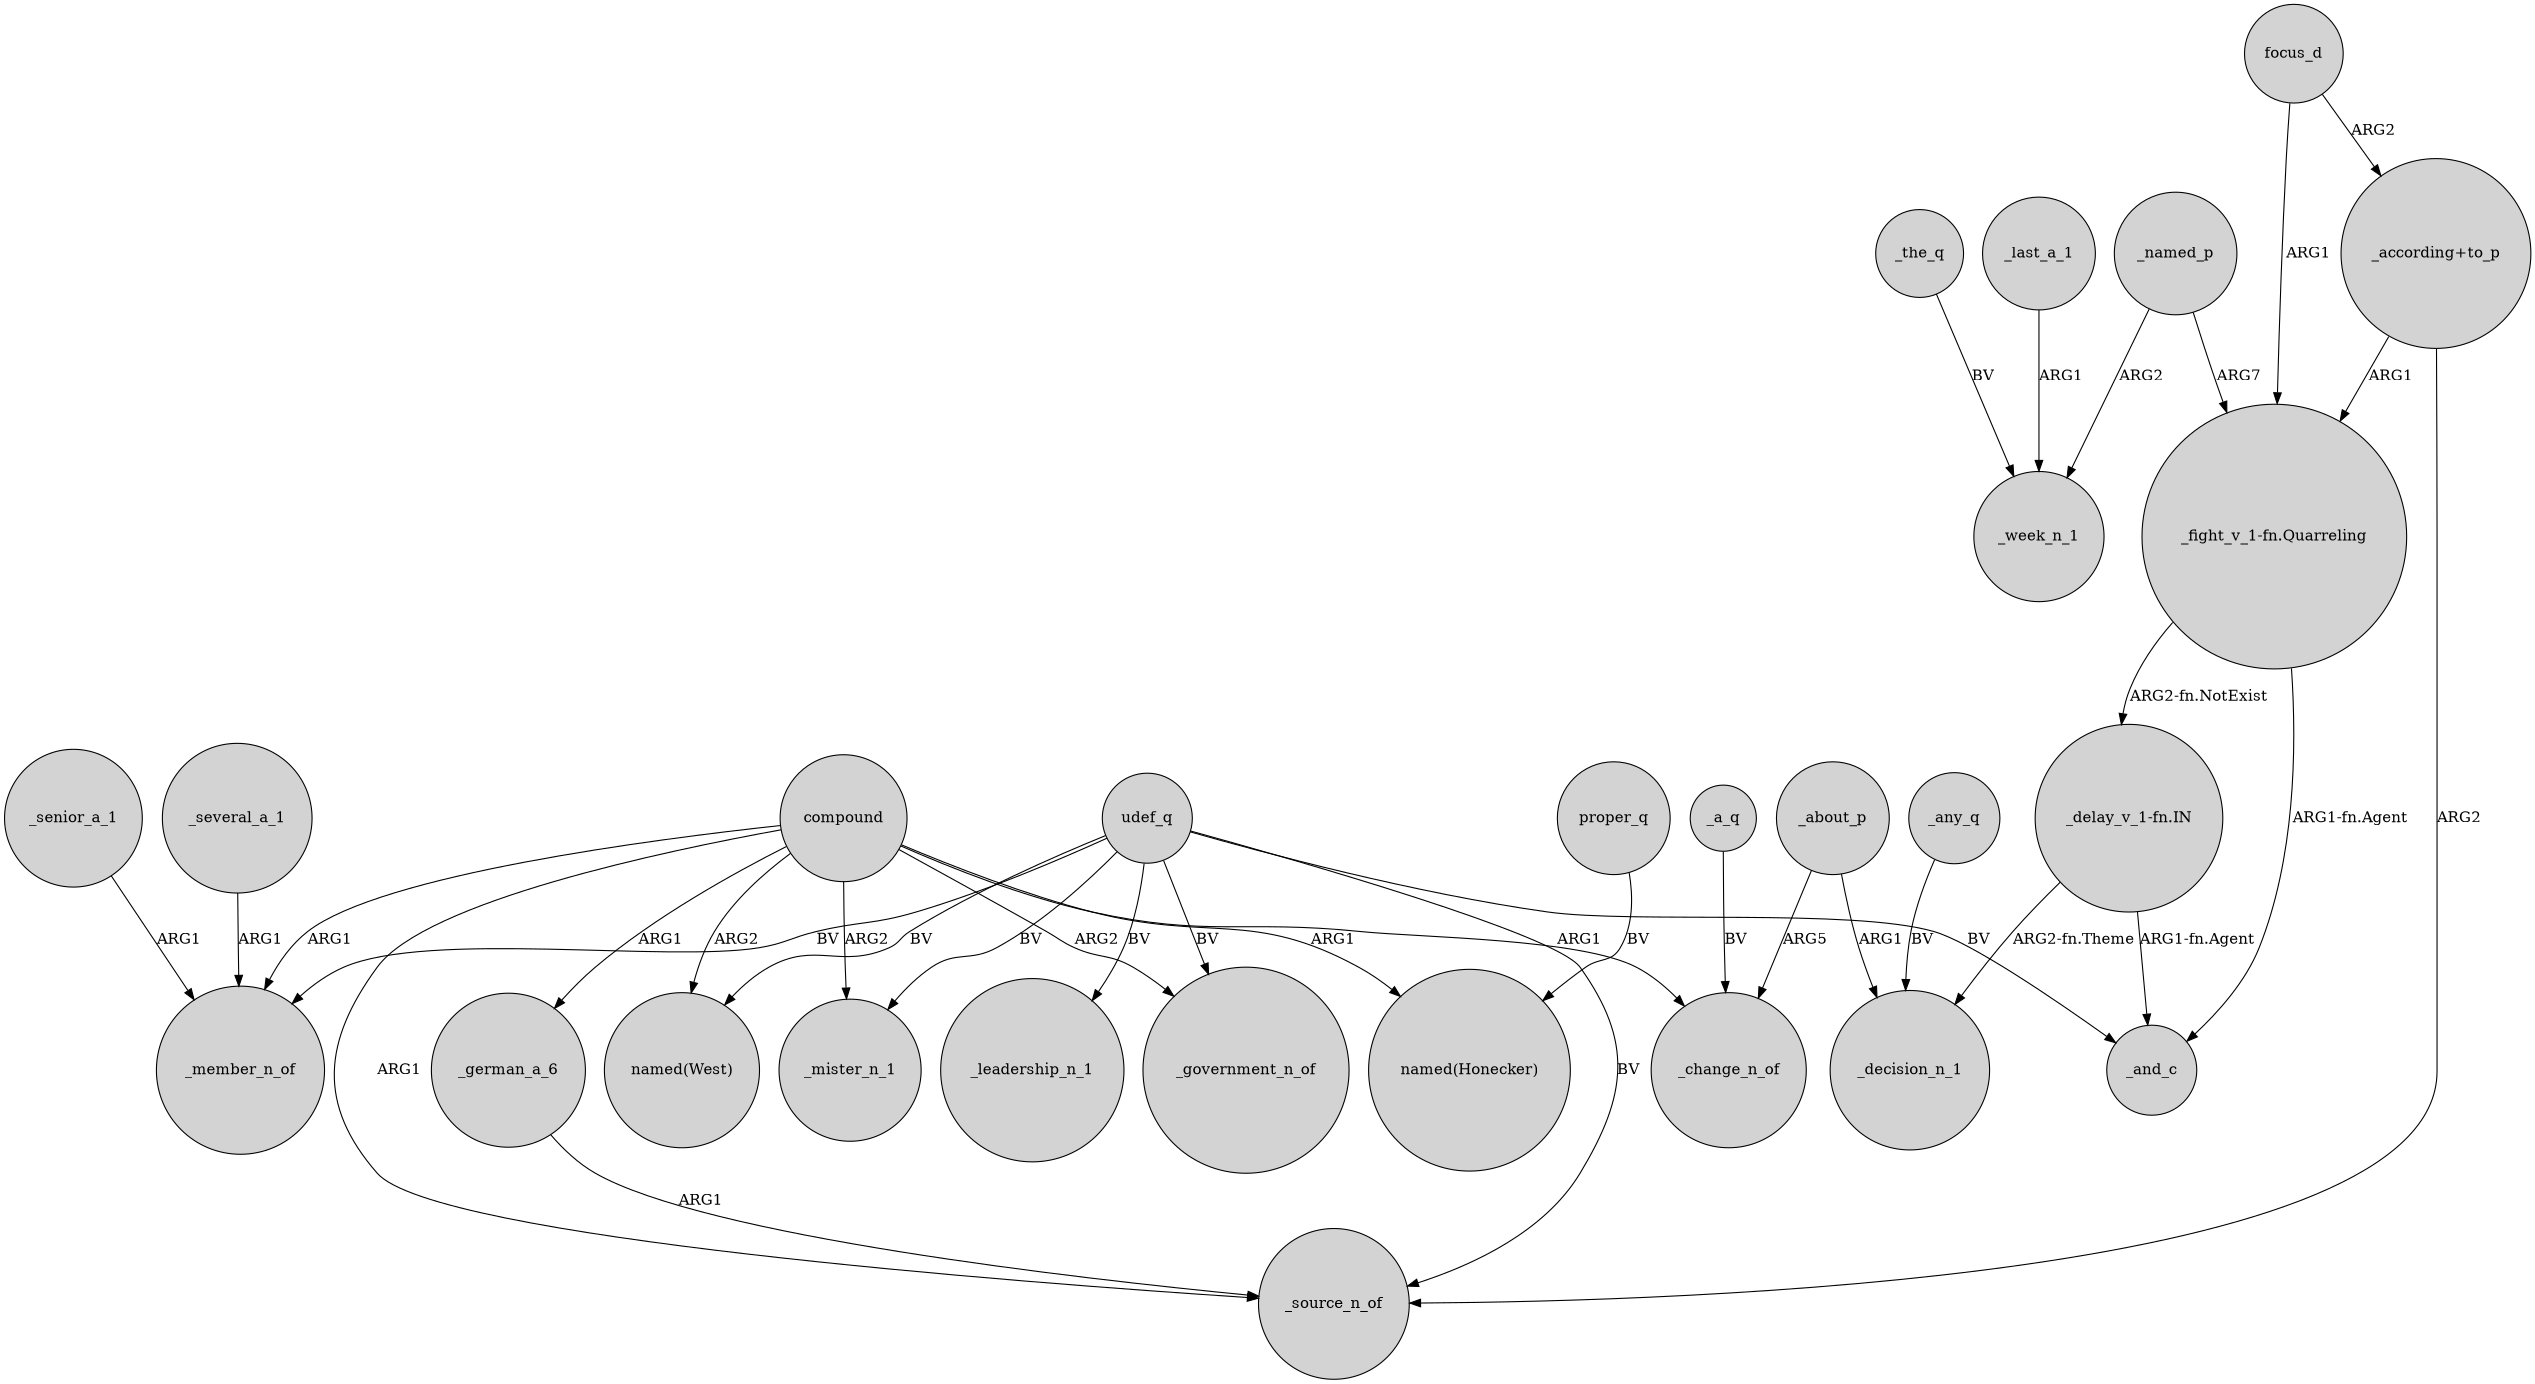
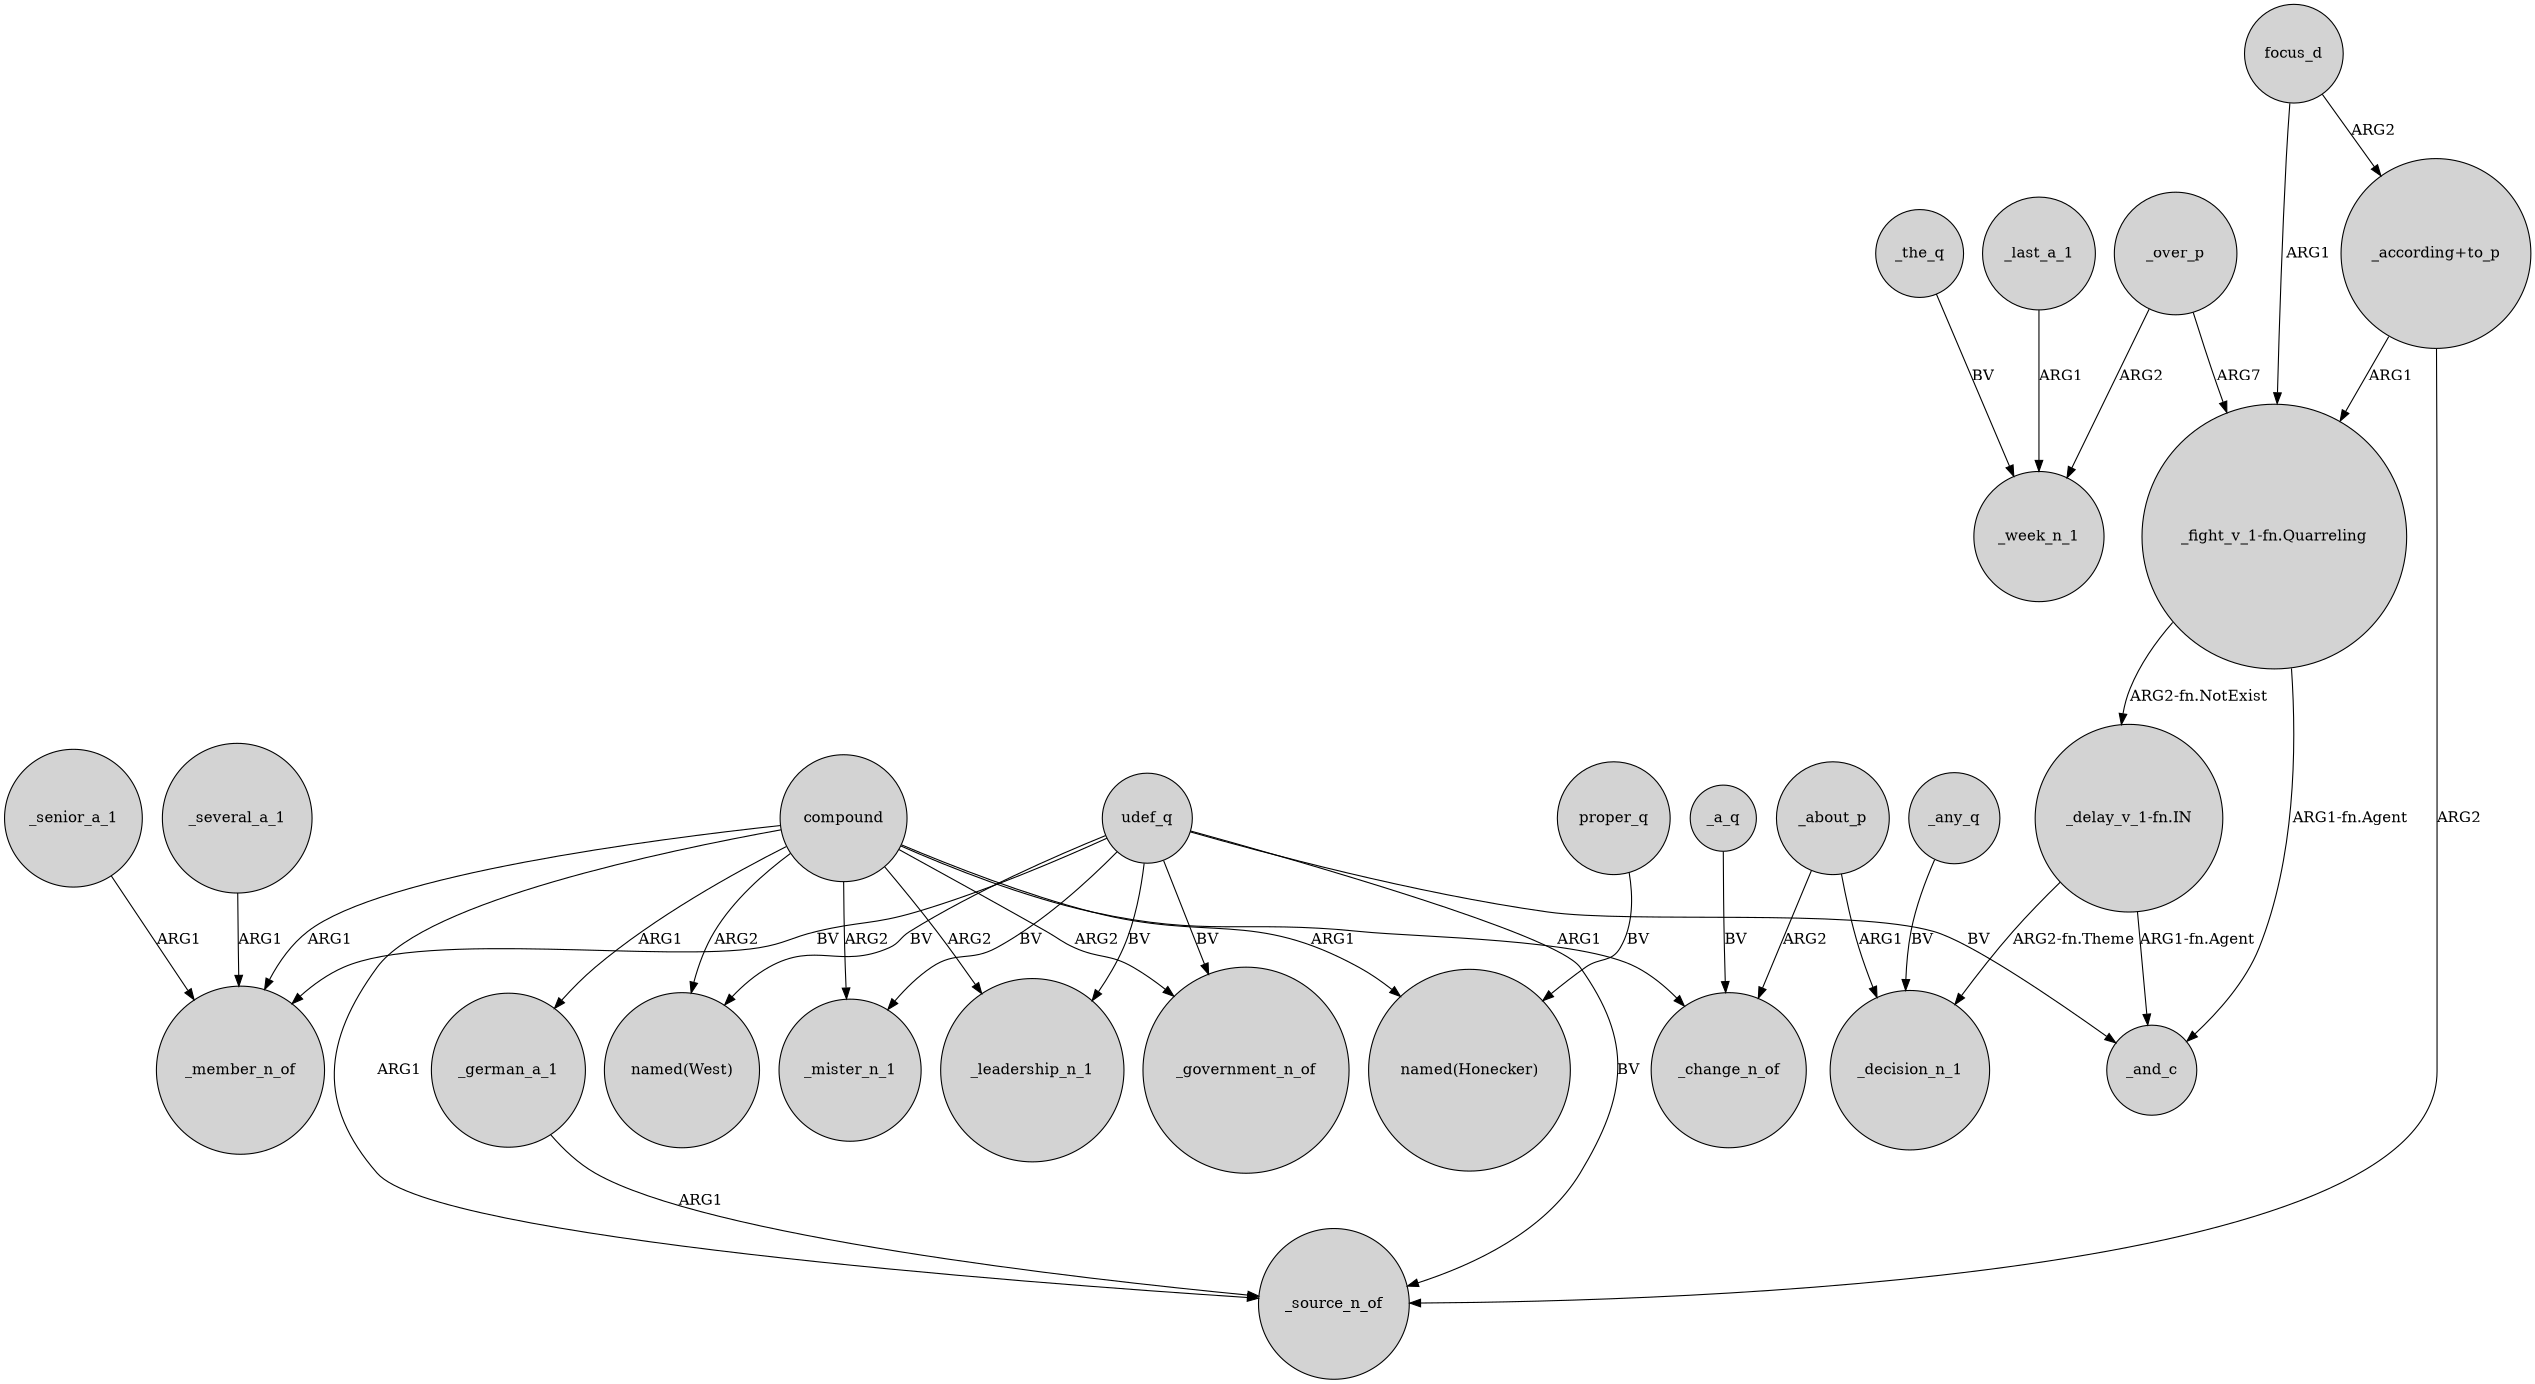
node "_named_p": label "_named_p" -> "_over_p"
edge "compound" -> "_leadership_n_1": added, label "ARG2"
edge "_about_p" -> "_change_n_of": label "ARG5" -> "ARG2"
node "_german_a_6": label "_german_a_6" -> "_german_a_1"
